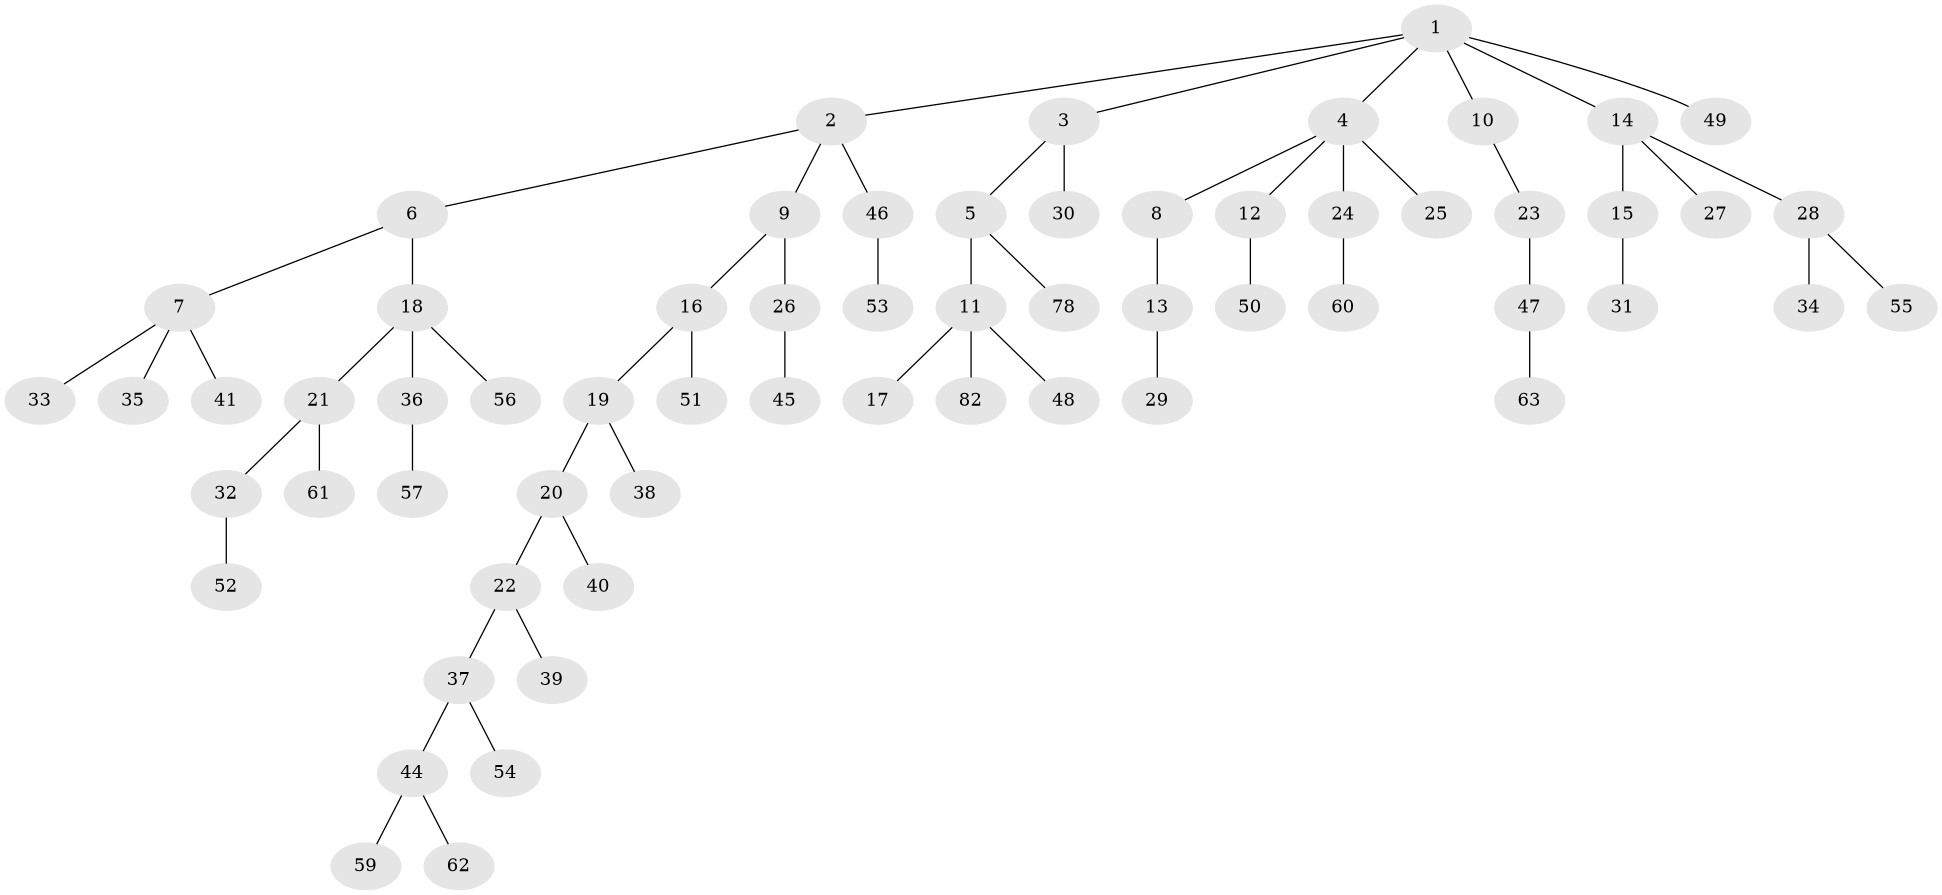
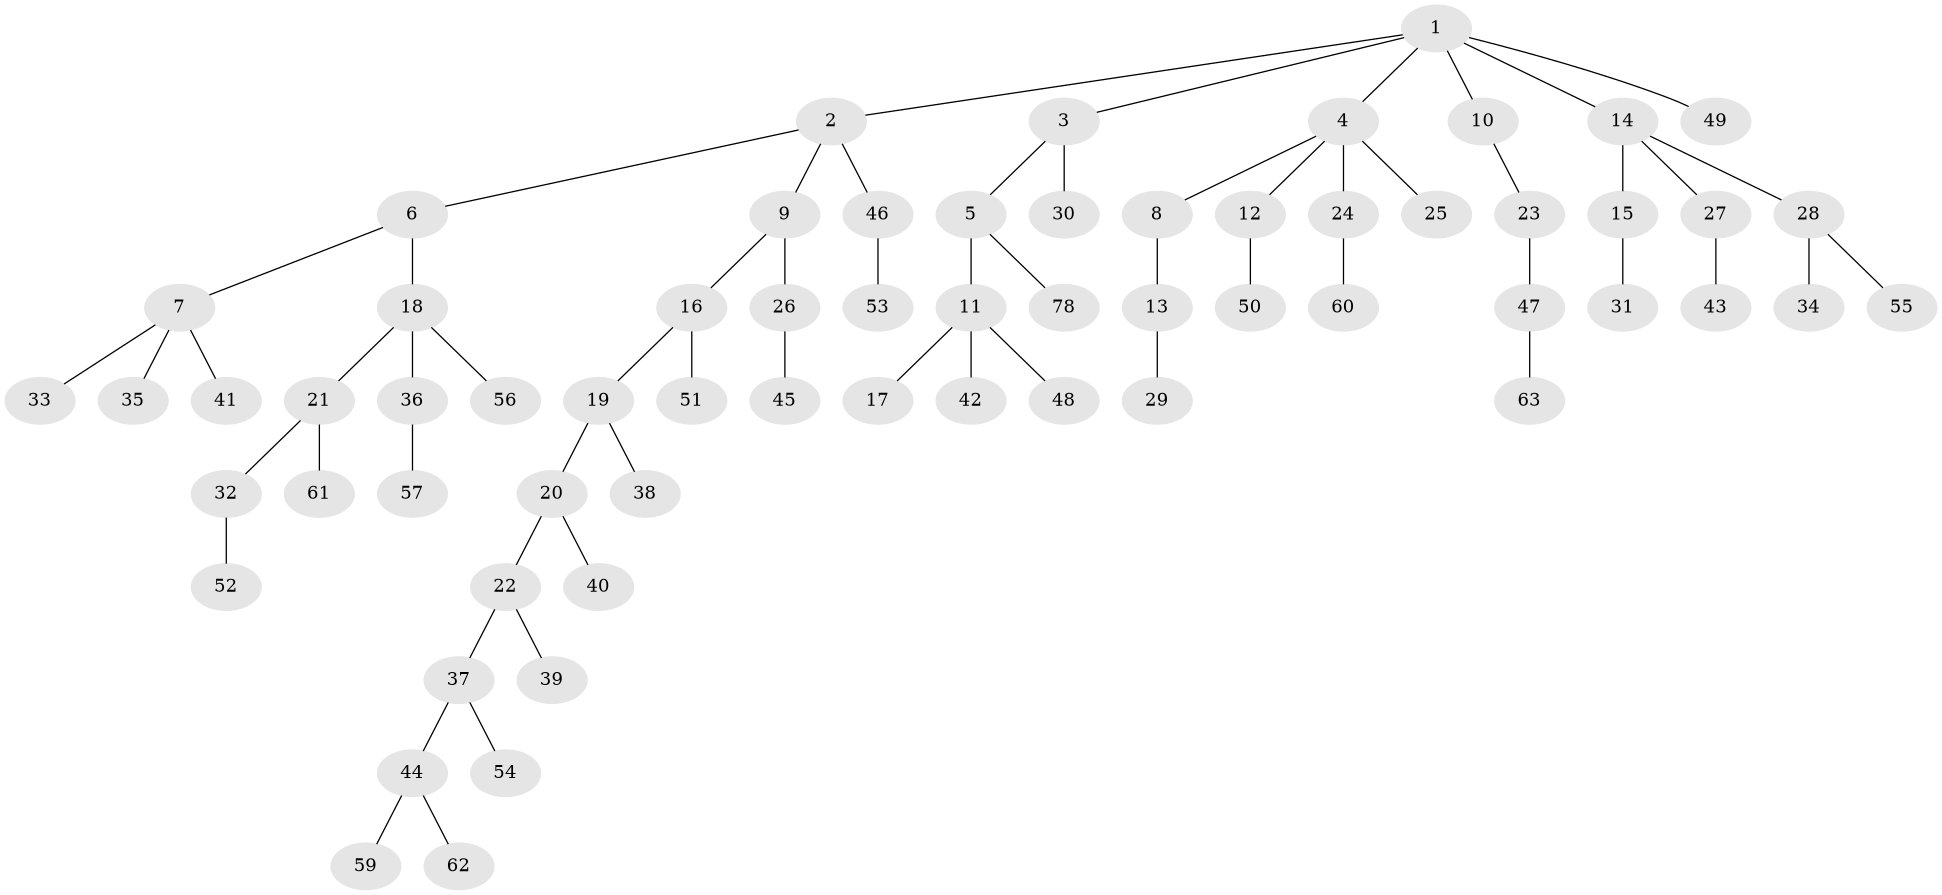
node "43": added
node "82": label "82" -> "42"
